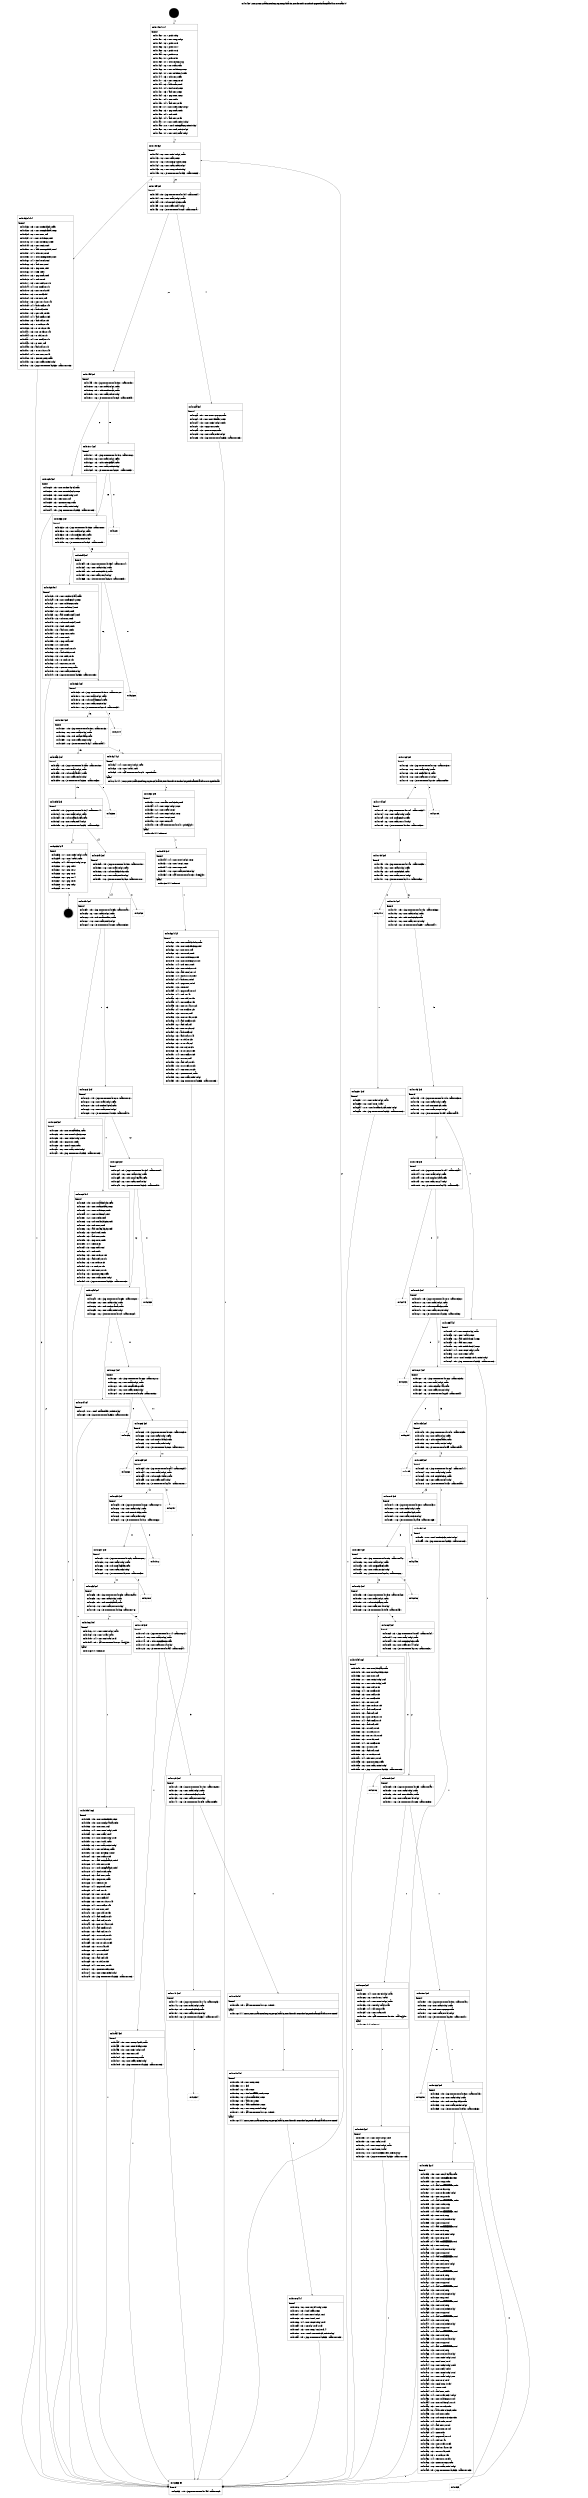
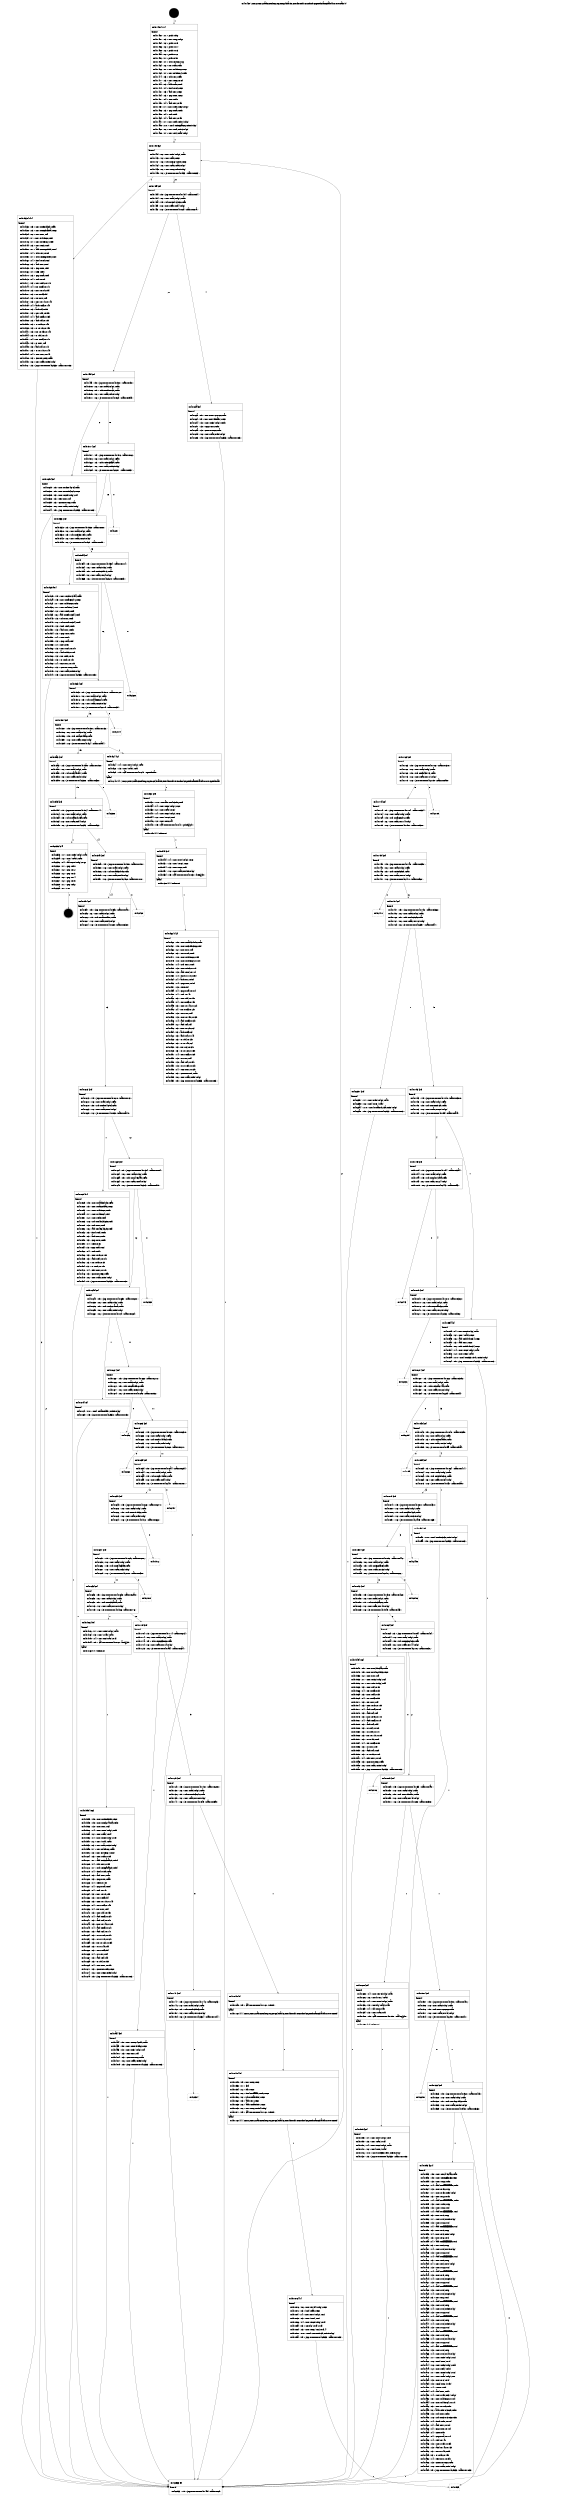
edge "0x402410" -> "0x402397 [28]": now "0x4017b7 [28]" -> "0x402397 [28]"
node "0x401c8e [30]": removed
edge "0x40180b [28]" -> "0x401827 [28]": removed, label "4"
edge "0x4016bb [28]" -> "0x4016d7 [28]": removed, label "11"
edge "0x401e76 [41]" -> "0x402533 [5]": now "0x401e76 [41]" -> "0x40193f"
